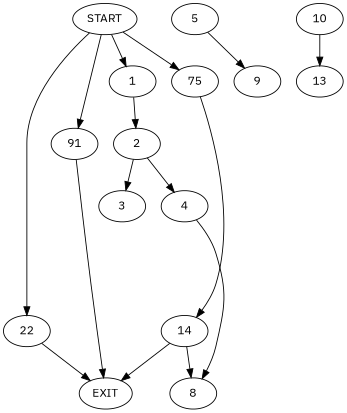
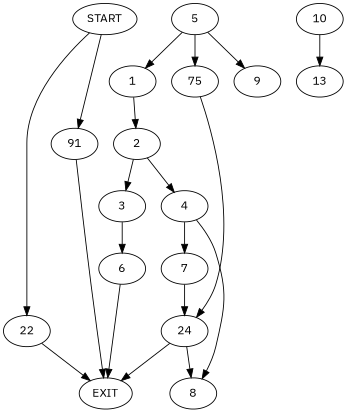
edge "START" -> "1": now "5" -> "1"
edge "START" -> "75": now "5" -> "75"
node "6": added
node "7": added
node "14": label "14" -> "24"
